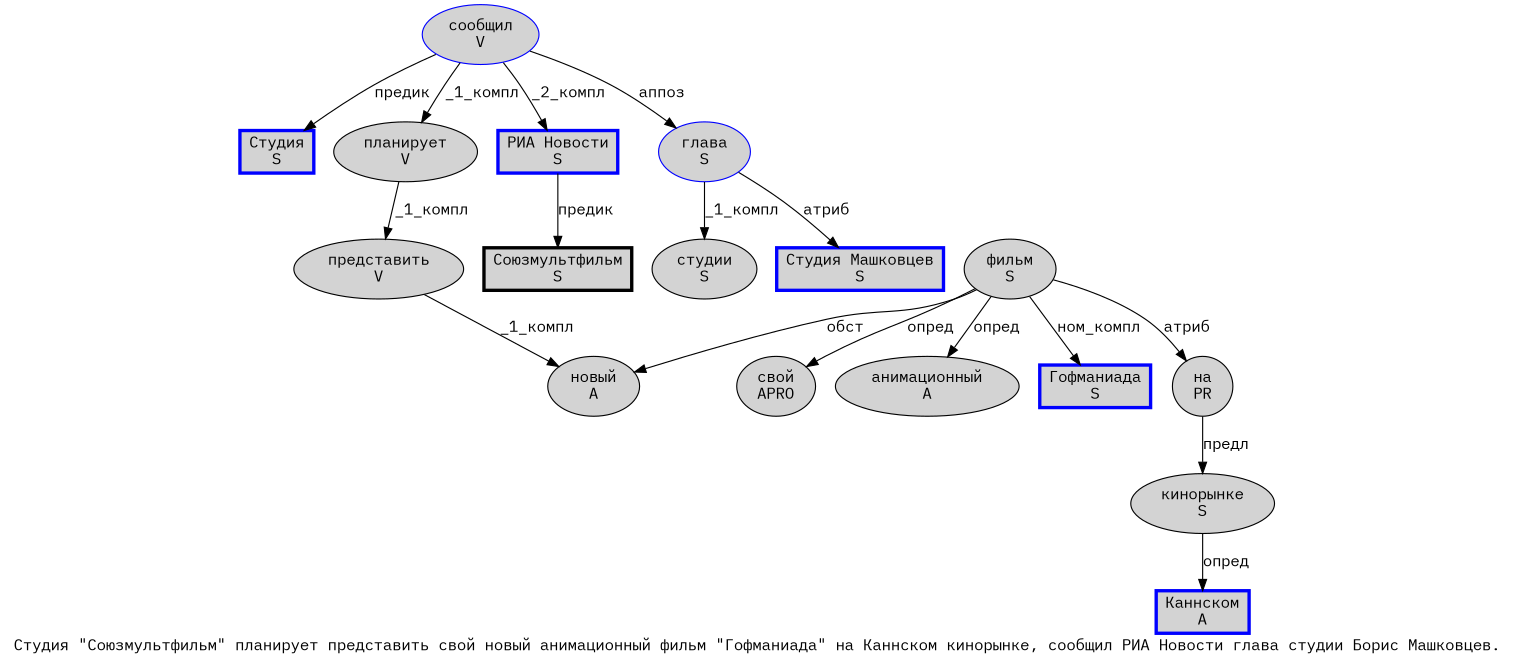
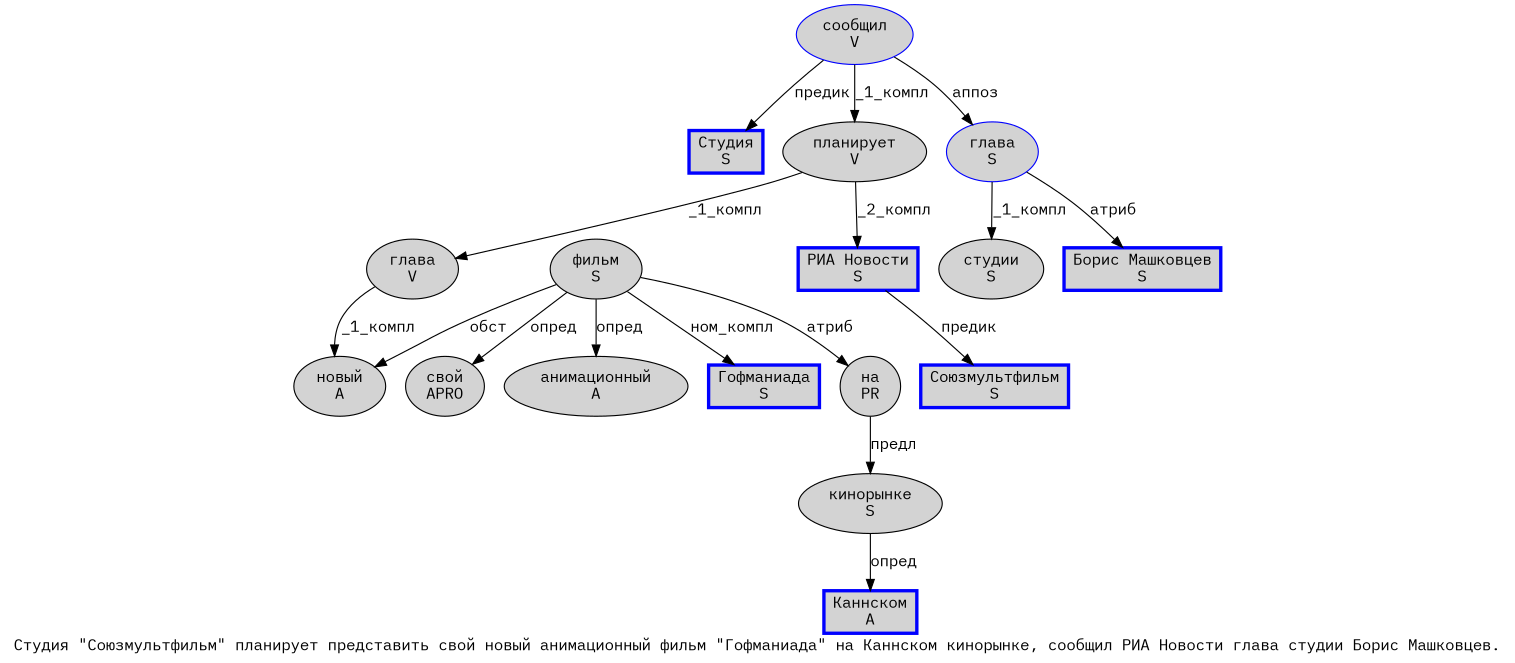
edge "сообщил V" -> "РИА Новости S": now "планирует V" -> "РИА Новости S"
node "представить V": label "представить V" -> "глава V"
node "Союзмультфильм S": color black -> blue
node "Студия Машковцев S": label "Студия Машковцев S" -> "Борис Машковцев S"
